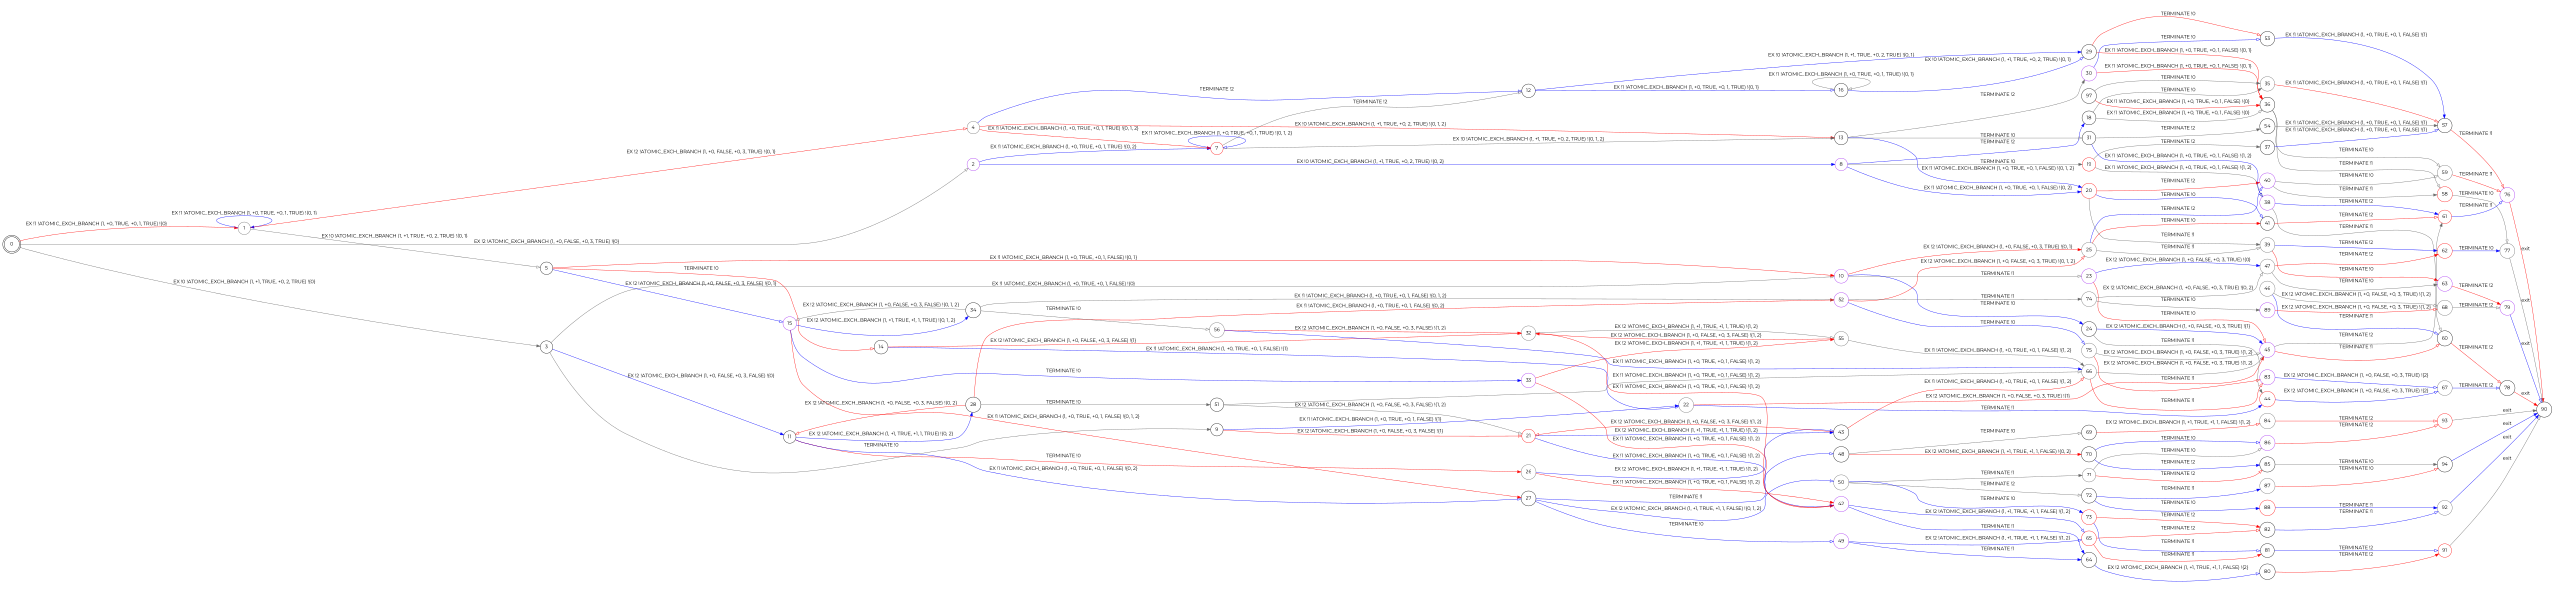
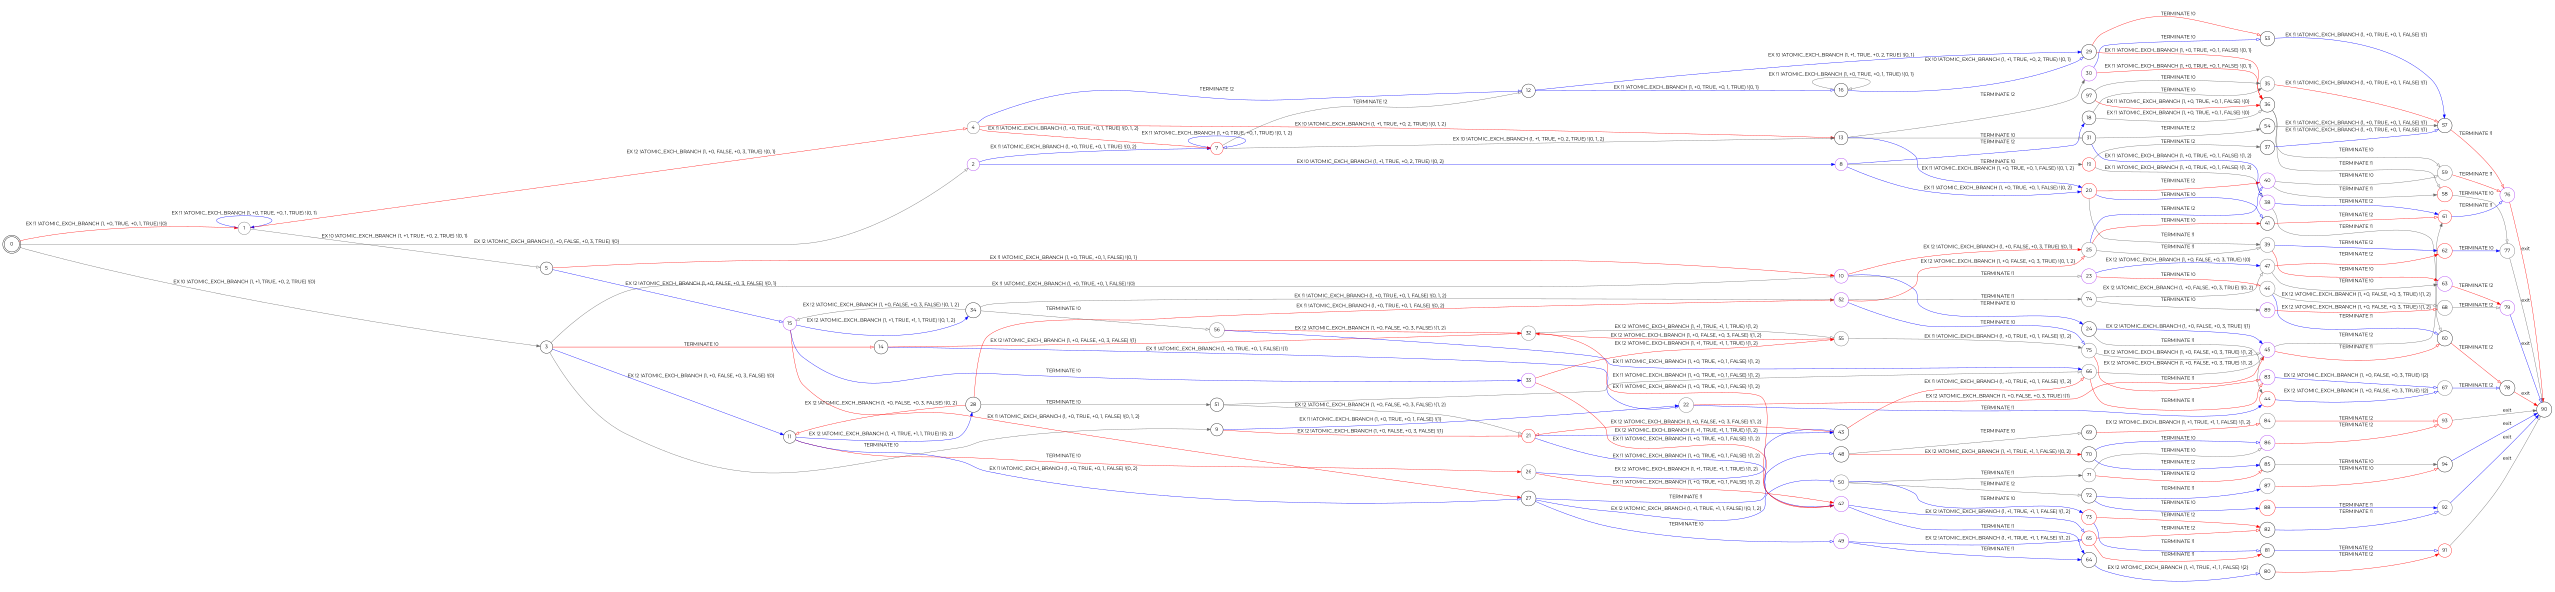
edge "5" -> "14": now "3" -> "14"
edge "23" -> "45": now "23" -> "46"
edge "55" -> "66": now "55" -> "75"
